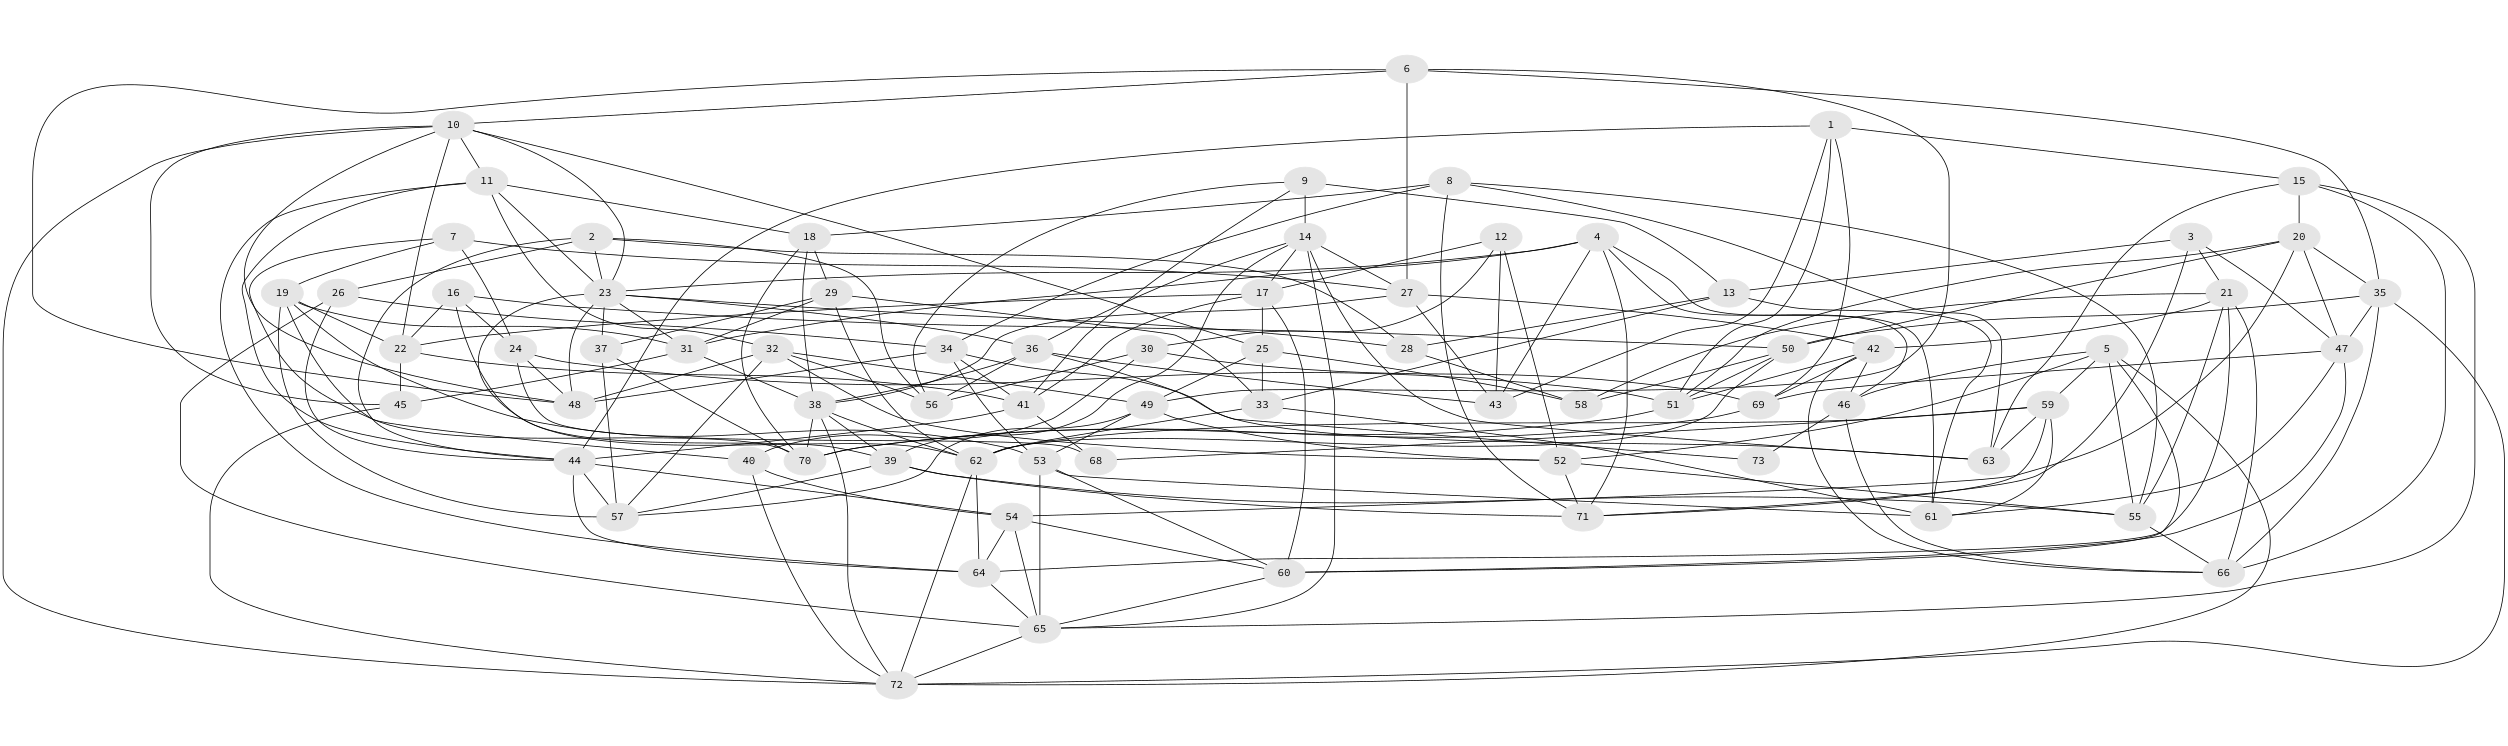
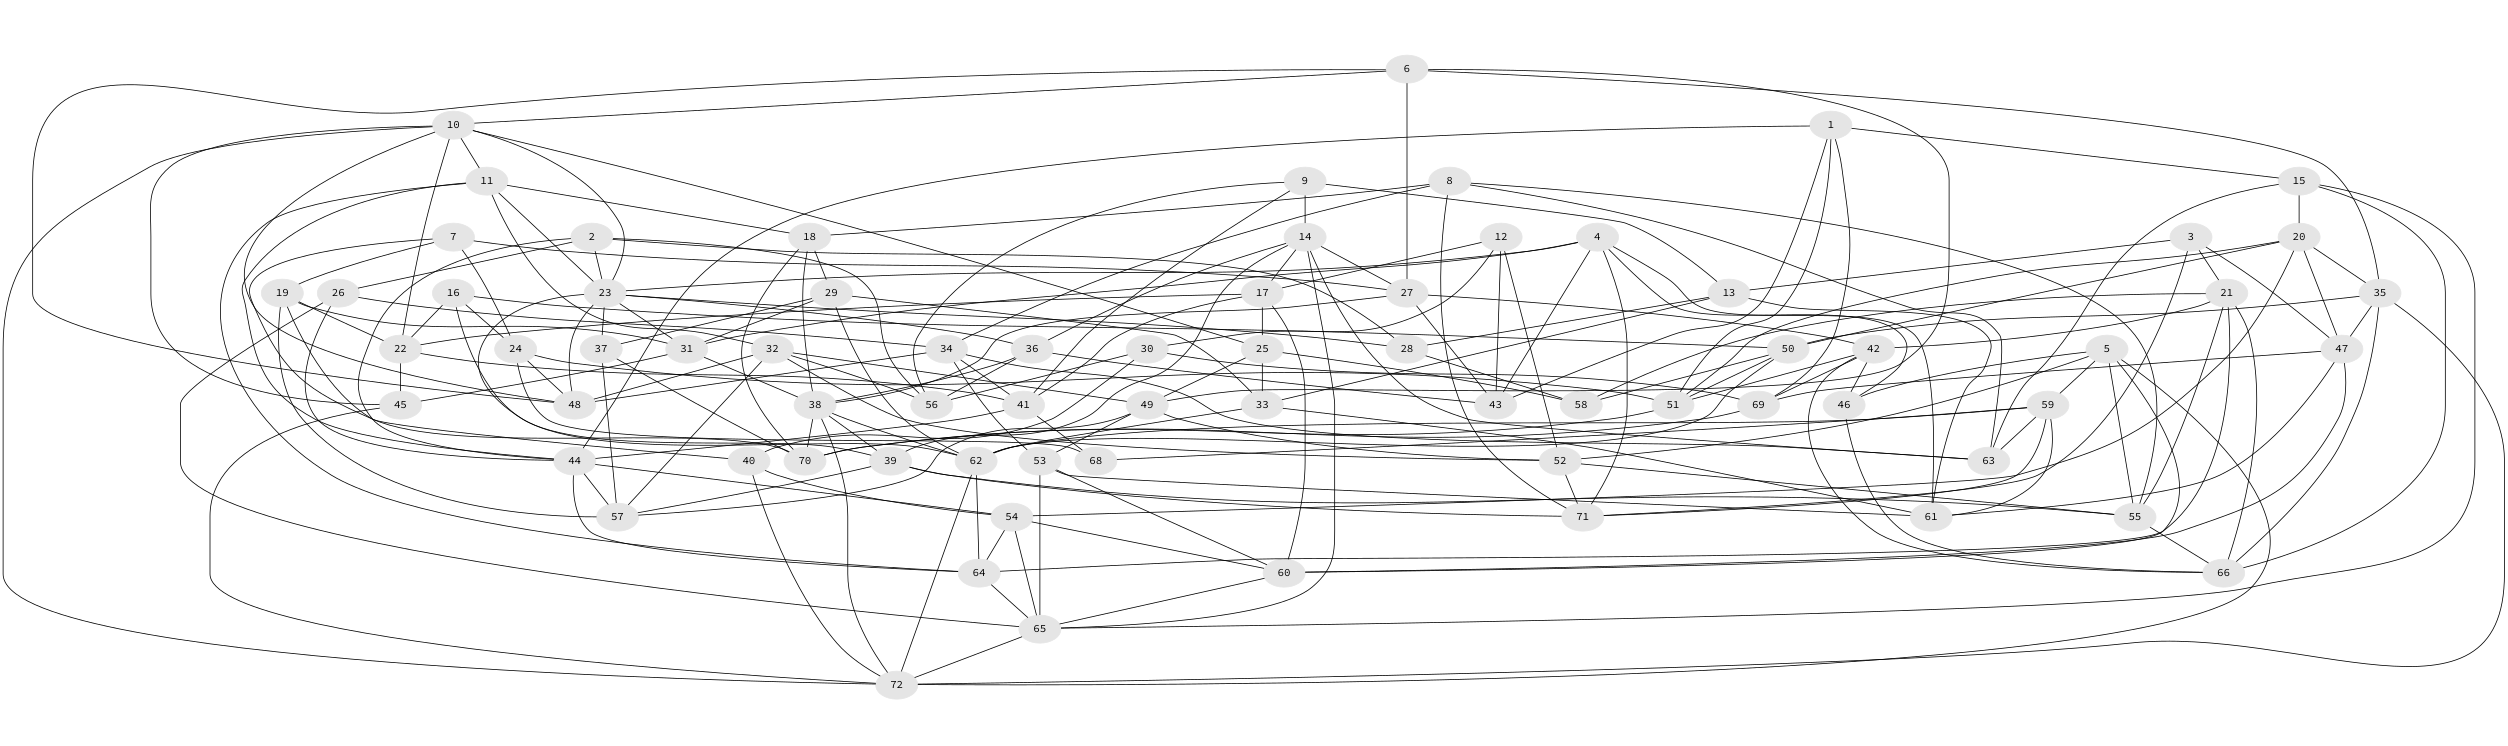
edge "19" -- "53": removed
node "73": removed
